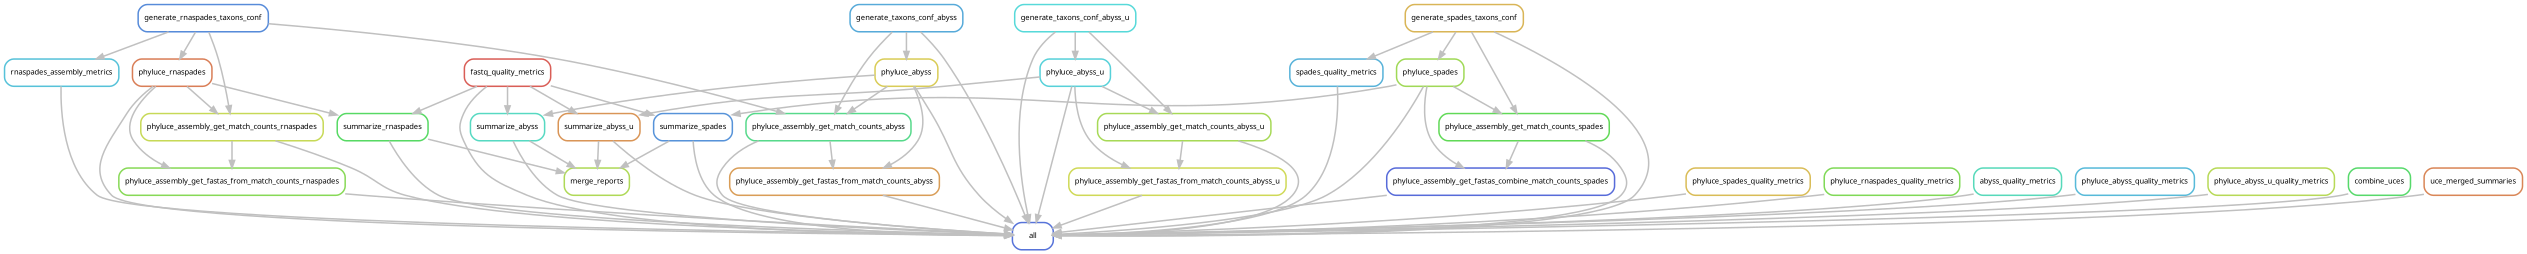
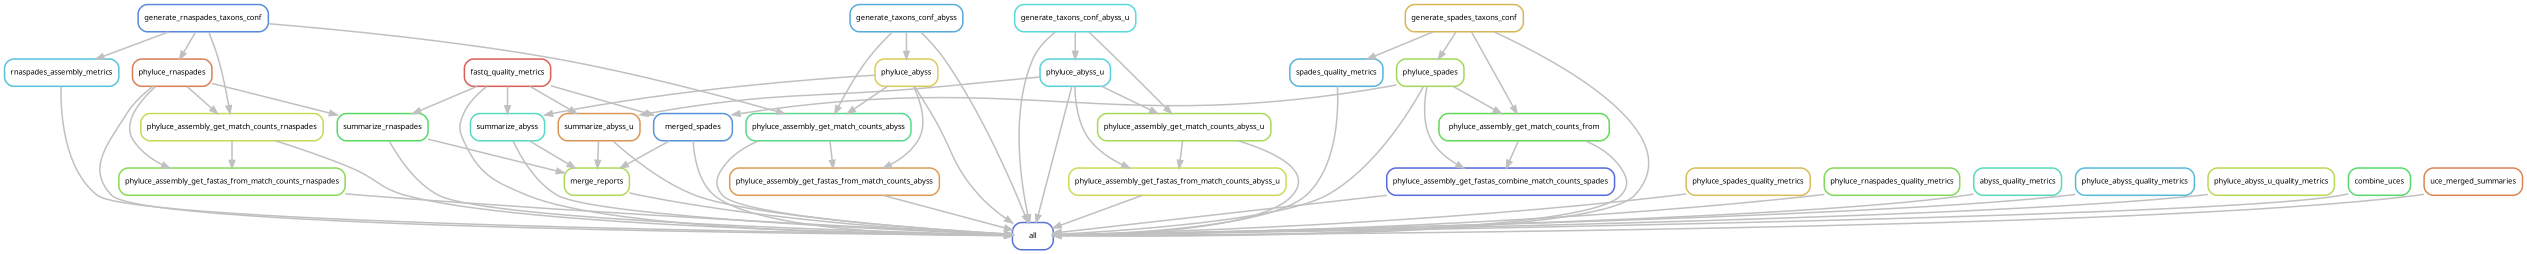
node "summarize_spades": label "summarize_spades" -> "merged_spades"
node "phyluce_assembly_get_match_counts_spades": label "phyluce_assembly_get_match_counts_spades" -> "phyluce_assembly_get_match_counts_from"
edge "merge_reports" -> "all": added
